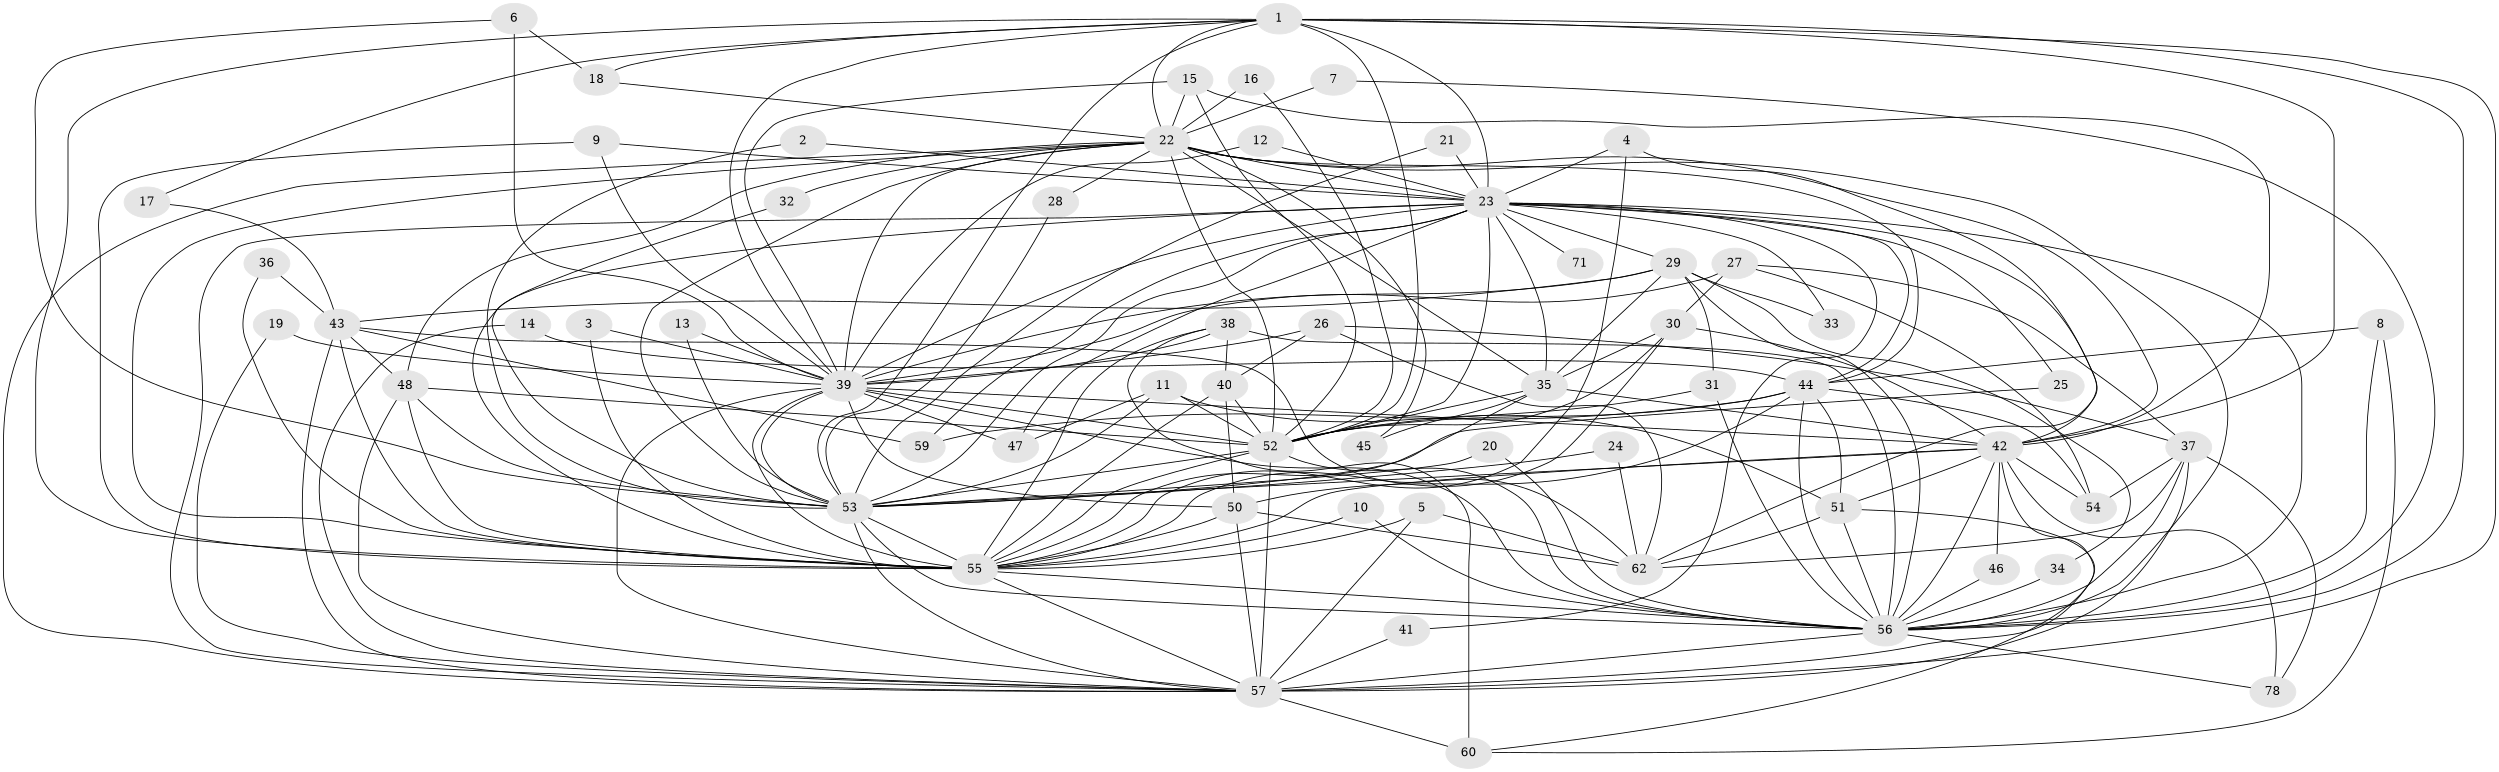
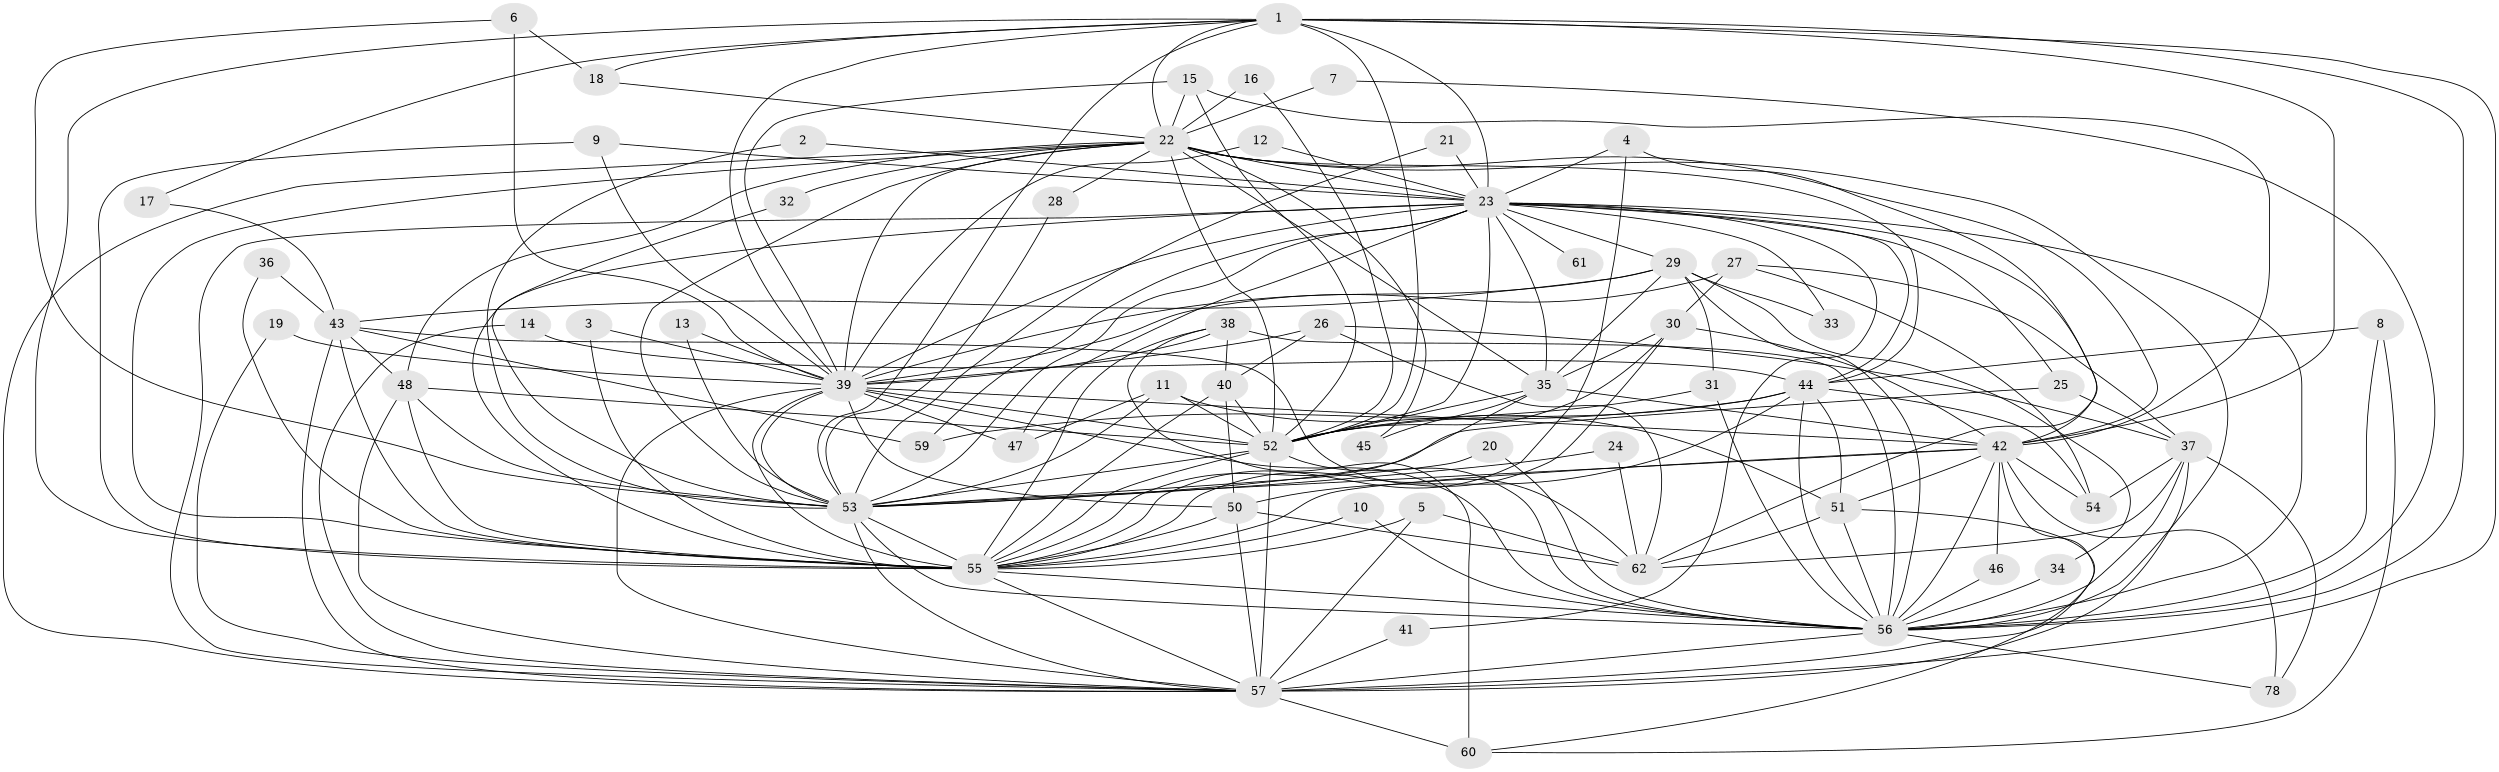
node "71": label "71" -> "61"
edge "25" -- "37": added
